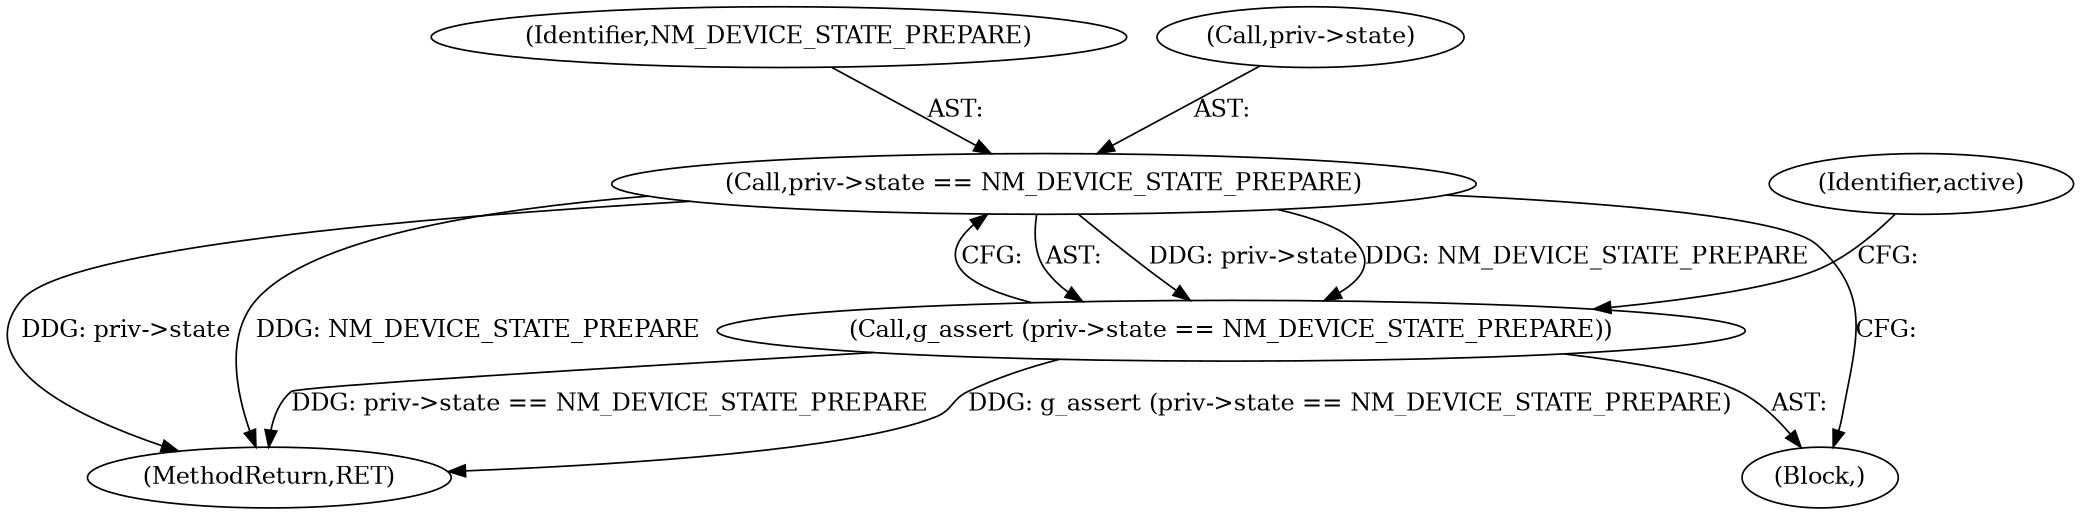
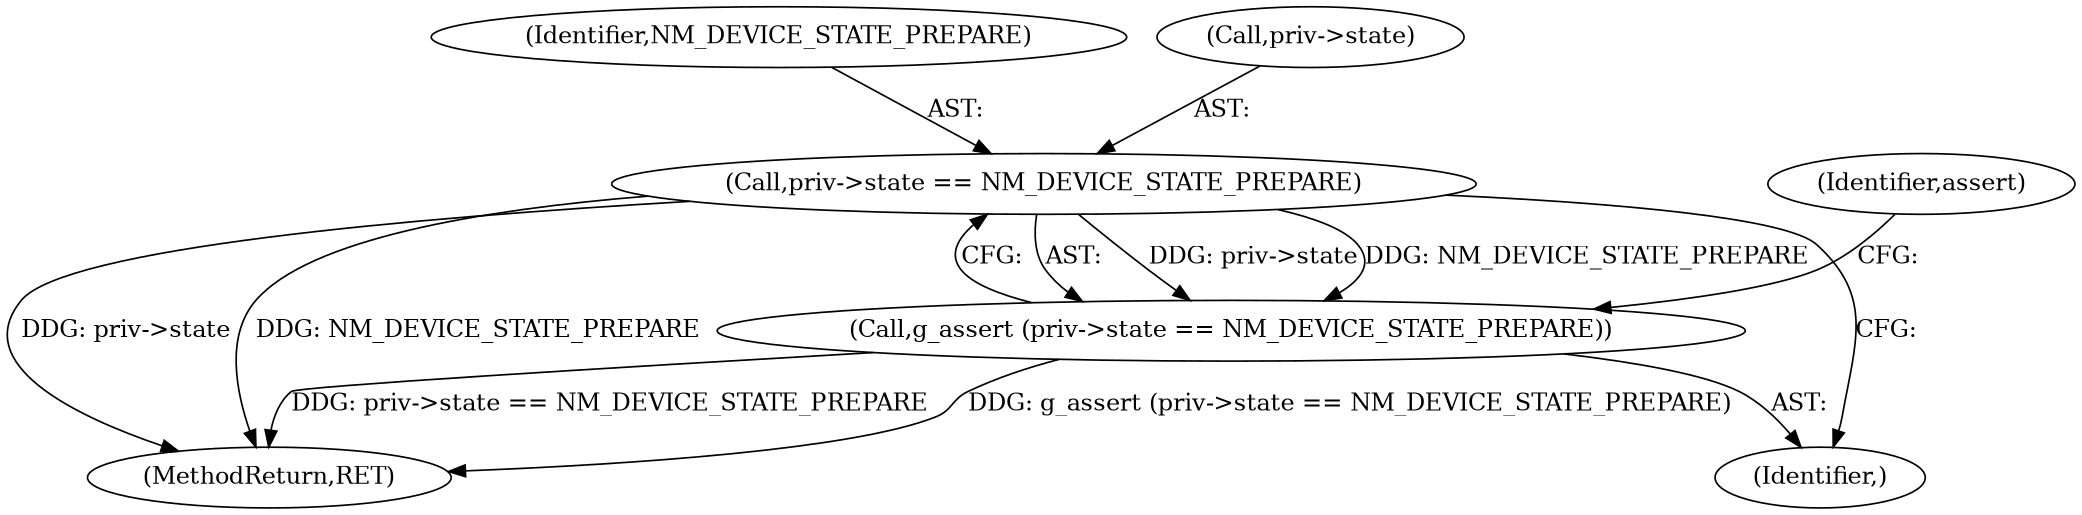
node "(Identifier,active)": label "(Identifier,active)" -> "(Identifier,assert)"
node "(Block,)": label "(Block,)" -> "(Identifier,)"
